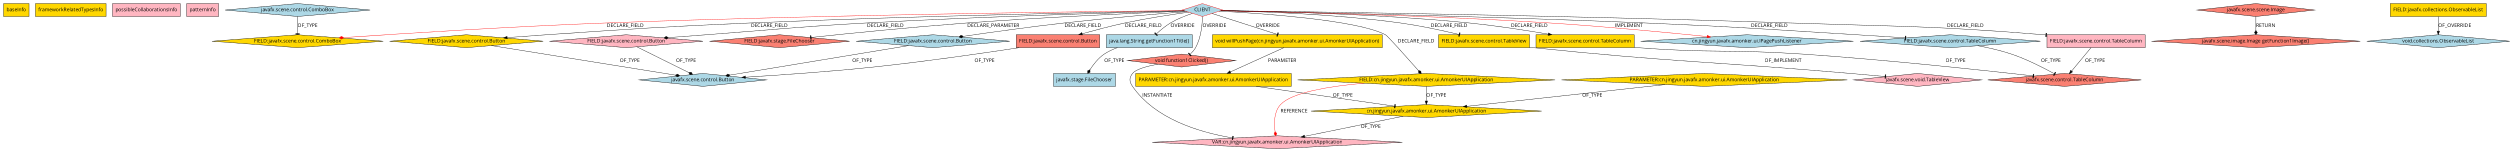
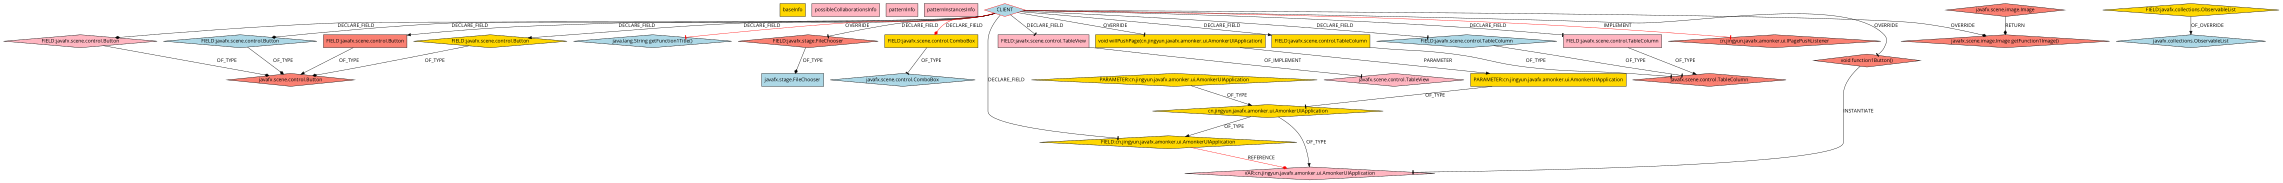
node "frameworkRelatedTypesInfo": removed
node "patternInstancesInfo": added
node "javafx.scene.scene.Image": label "javafx.scene.scene.Image" -> "javafx.scene.image.Image"
node "FIELD:javafx.collections.ObservableList": shape box -> diamond
edge "CLIENT" -> "javafx.scene.image.Image getFunction1Image()": added, label "OVERRIDE"
edge "CLIENT" -> "cn.jingyun.javafx.amonker.ui.IPagePushListener": arrowhead normal -> tee
edge "CLIENT" -> "java.lang.String getFunction1Title()": color black -> red
edge "CLIENT" -> "FIELD:cn.jingyun.javafx.amonker.ui.AmonkerUIApplication": arrowhead diamond -> tee
edge "javafx.scene.control.ComboBox" -> "FIELD:javafx.scene.control.ComboBox": reversed
edge "CLIENT" -> "FIELD:javafx.stage.FileChooser": label "DECLARE_PARAMETER" -> "DECLARE_FIELD"
node "FIELD:javafx.scene.control.ComboBox": shape diamond -> box
node "java.lang.String getFunction1Title()": shape box -> diamond
node "FIELD:javafx.scene.control.TableView": fillcolor gold -> lightpink
node "cn.jingyun.javafx.amonker.ui.IPagePushListener": fillcolor lightblue -> salmon
node "void.collections.ObservableList": label "void.collections.ObservableList" -> "javafx.collections.ObservableList"
edge "java.lang.String getFunction1Title()" -> "javafx.stage.FileChooser": now "FIELD:javafx.stage.FileChooser" -> "javafx.stage.FileChooser"
node "void function1Clicked()": label "void function1Clicked()" -> "void function1Button()"
node "javafx.scene.control.Button": fillcolor lightblue -> salmon
node "javafx.scene.void.TableView": label "javafx.scene.void.TableView" -> "javafx.scene.control.TableView"
edge "FIELD:cn.jingyun.javafx.amonker.ui.AmonkerUIApplication" -> "cn.jingyun.javafx.amonker.ui.AmonkerUIApplication": reversed
